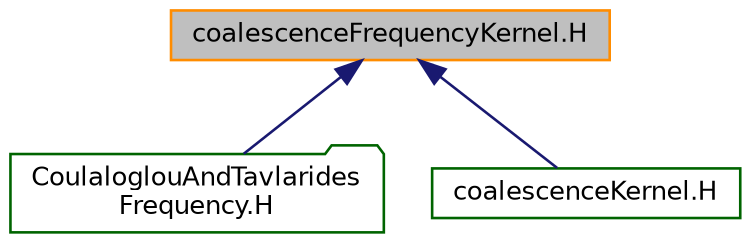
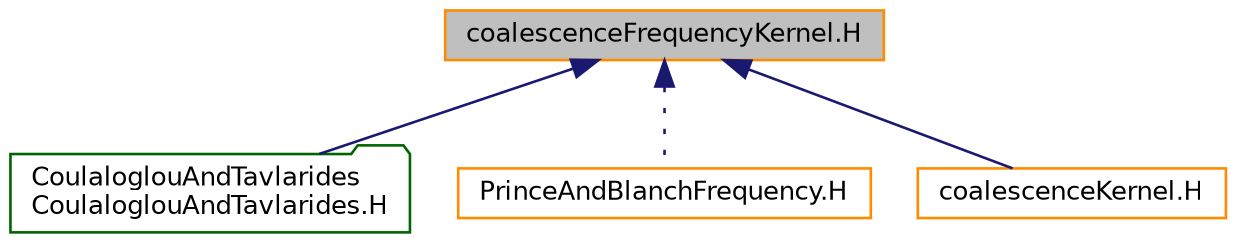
node "CoulaloglouAndTavlarides Frequency.H": label "CoulaloglouAndTavlarides Frequency.H" -> "CoulaloglouAndTavlarides CoulaloglouAndTavlarides.H"
node "coalescenceKernel.H": color darkgreen -> darkorange
node "PrinceAndBlanchFrequency.H": added
